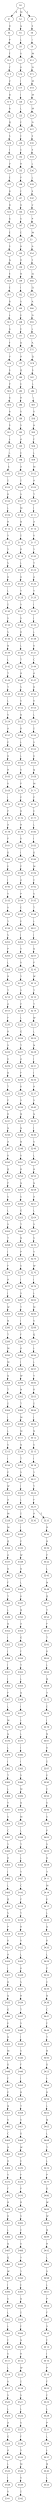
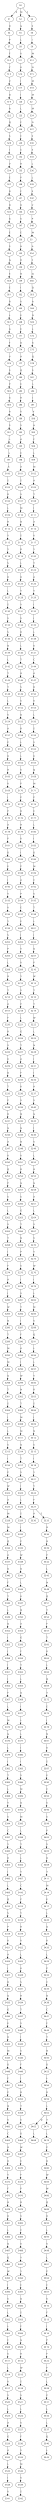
edge "S468" -> "S471": now "S462" -> "S471"
